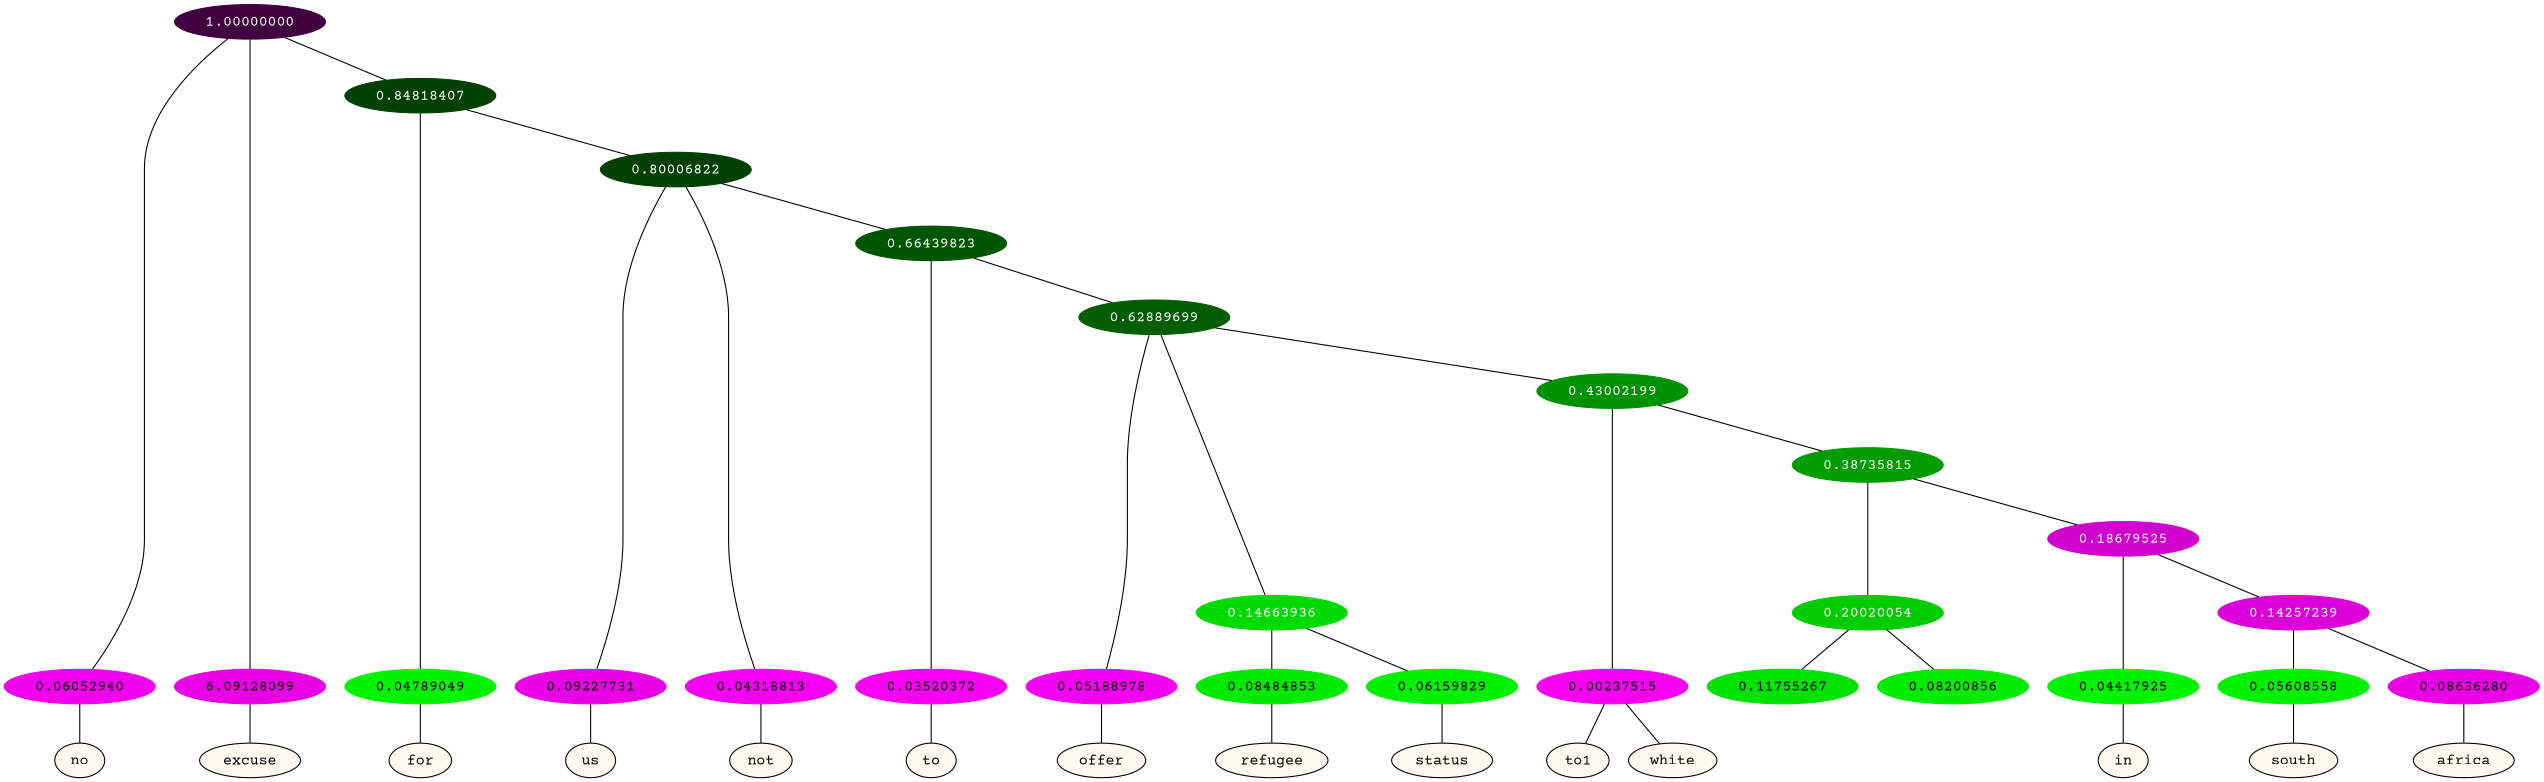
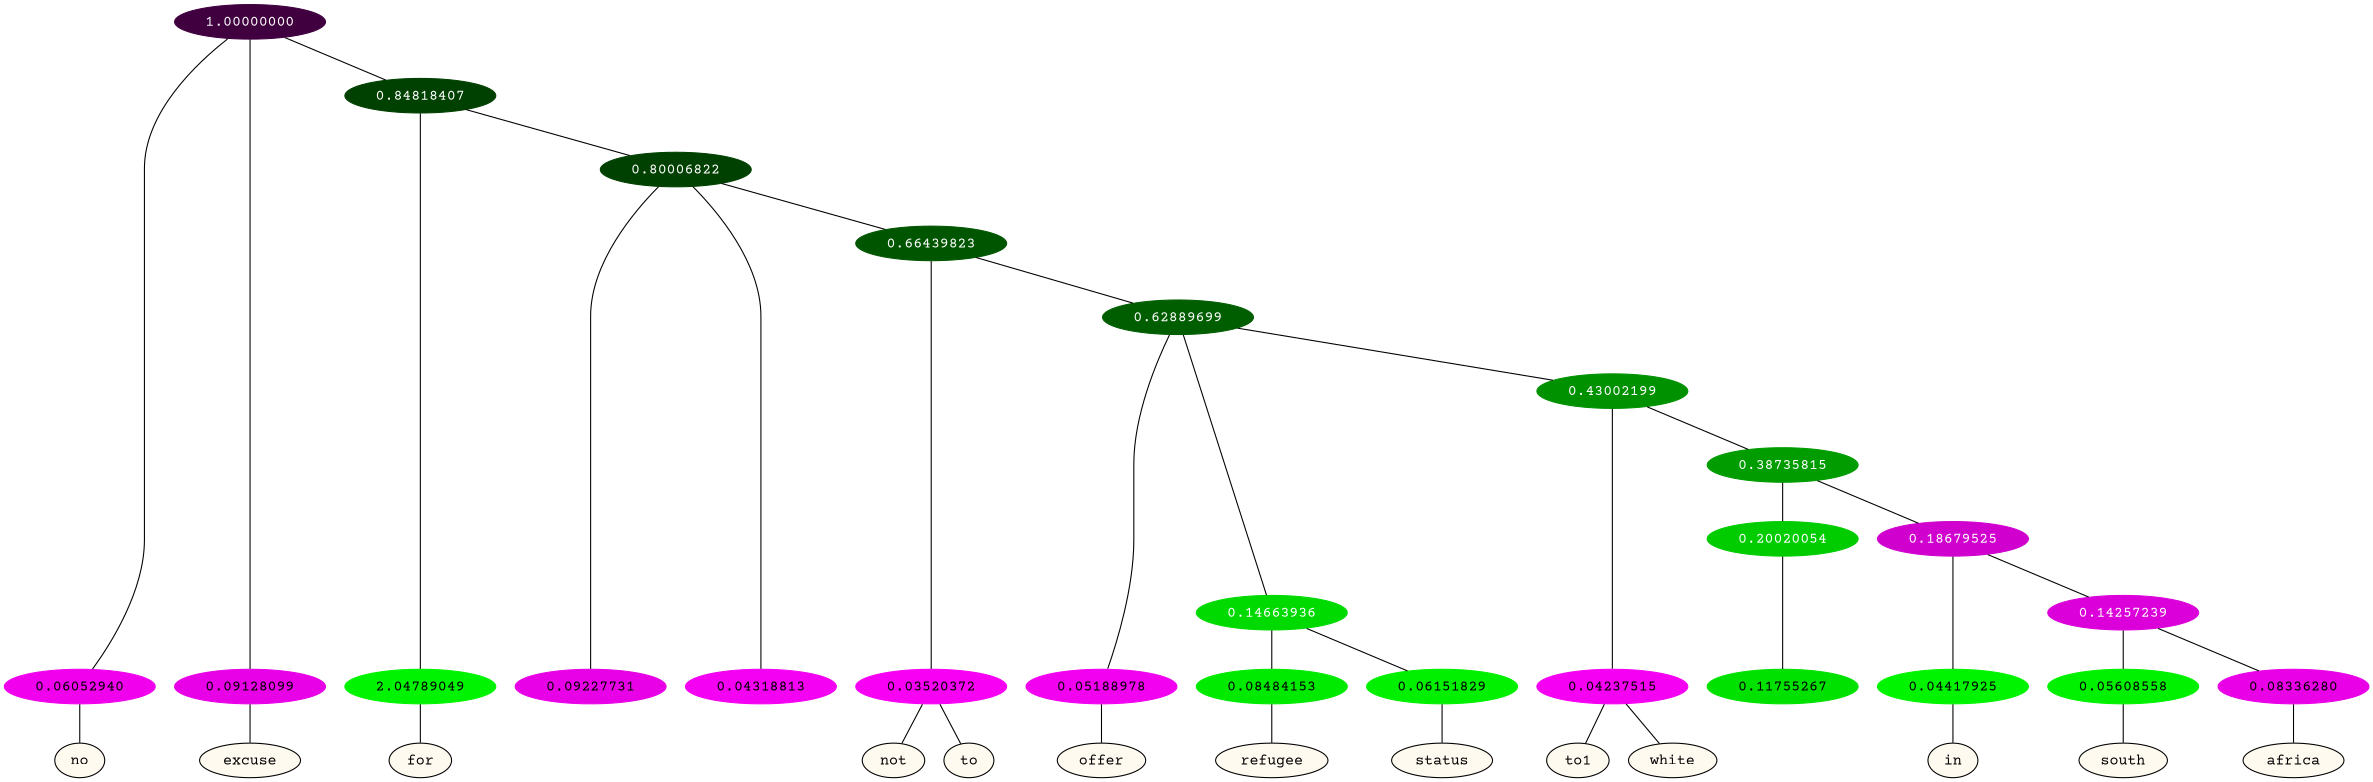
node "6.09128099": label "6.09128099" -> "0.09128099"
node "0.04789049": label "0.04789049" -> "2.04789049"
node "0.08484853": label "0.08484853" -> "0.08484153"
node "0.06159829": label "0.06159829" -> "0.06151829"
node "0.00237515": label "0.00237515" -> "0.04237515"
node "0.08200856": removed
node "0.08636280": label "0.08636280" -> "0.08336280"
edge "0.04318813" -- "not": now "0.03520372" -- "not"
node "us": removed
